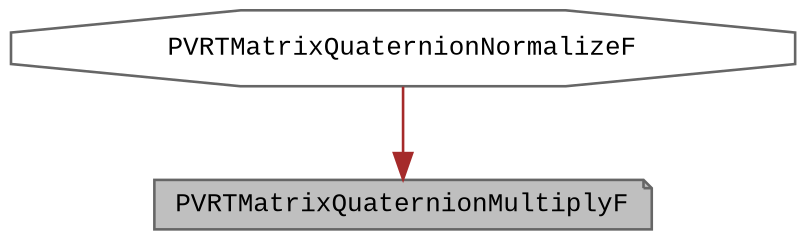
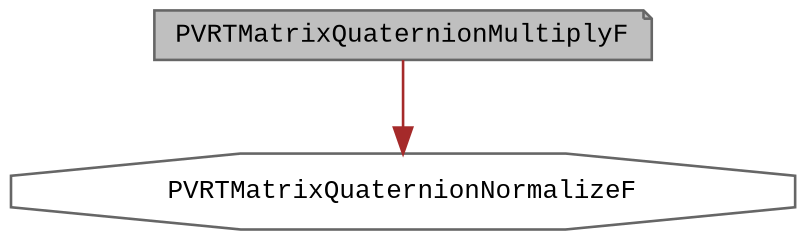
edge "PVRTMatrixQuaternionNormalizeF" -> "PVRTMatrixQuaternionMultiplyF": reversed
